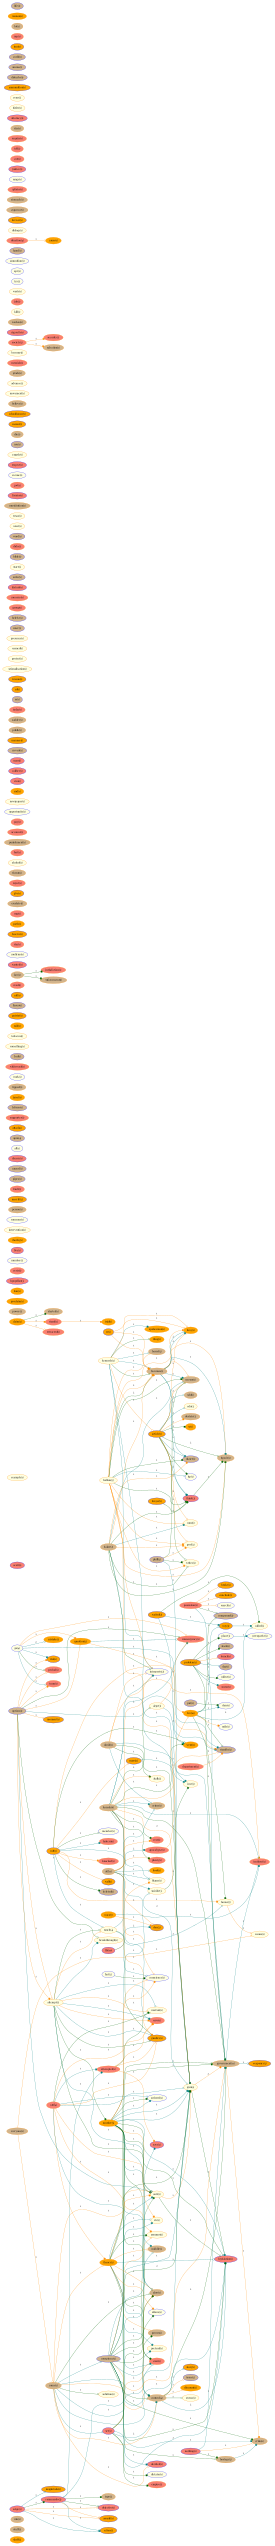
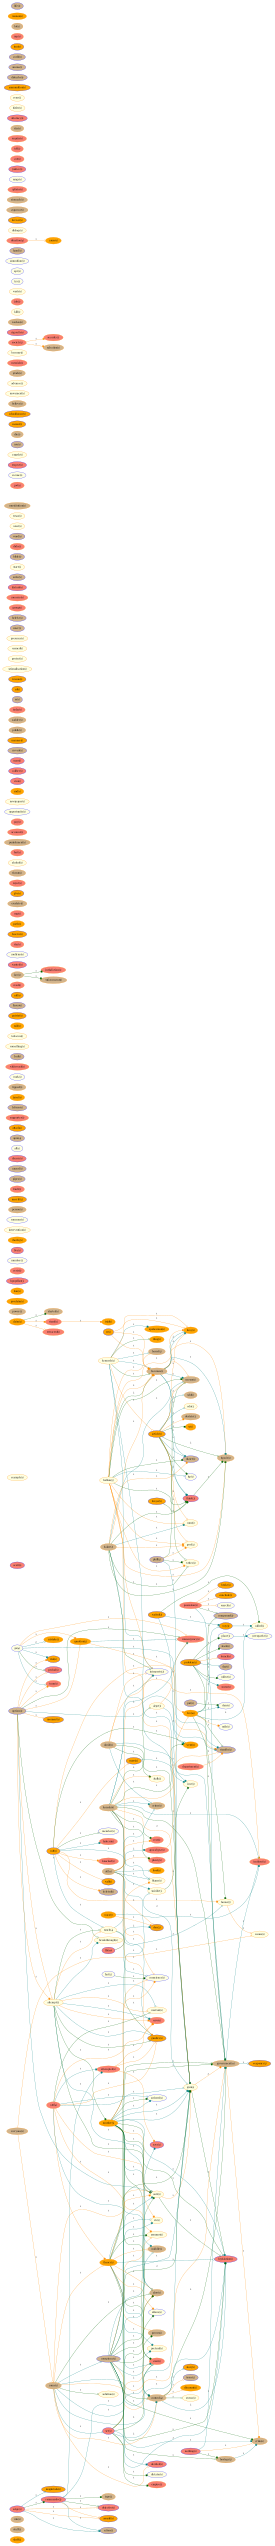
node "dismiss(1)": removed
node "period(1)": color darkorange -> blue
edge "cult(3)" -> "deleted(1)": color darkgreen -> darkorange
edge "attempted(1)" -> "warrant(1)": removed, label "1"
edge "set(3)" -> "scare(1)": added, label "2"
node "action(1)": fillcolor orange -> tan
